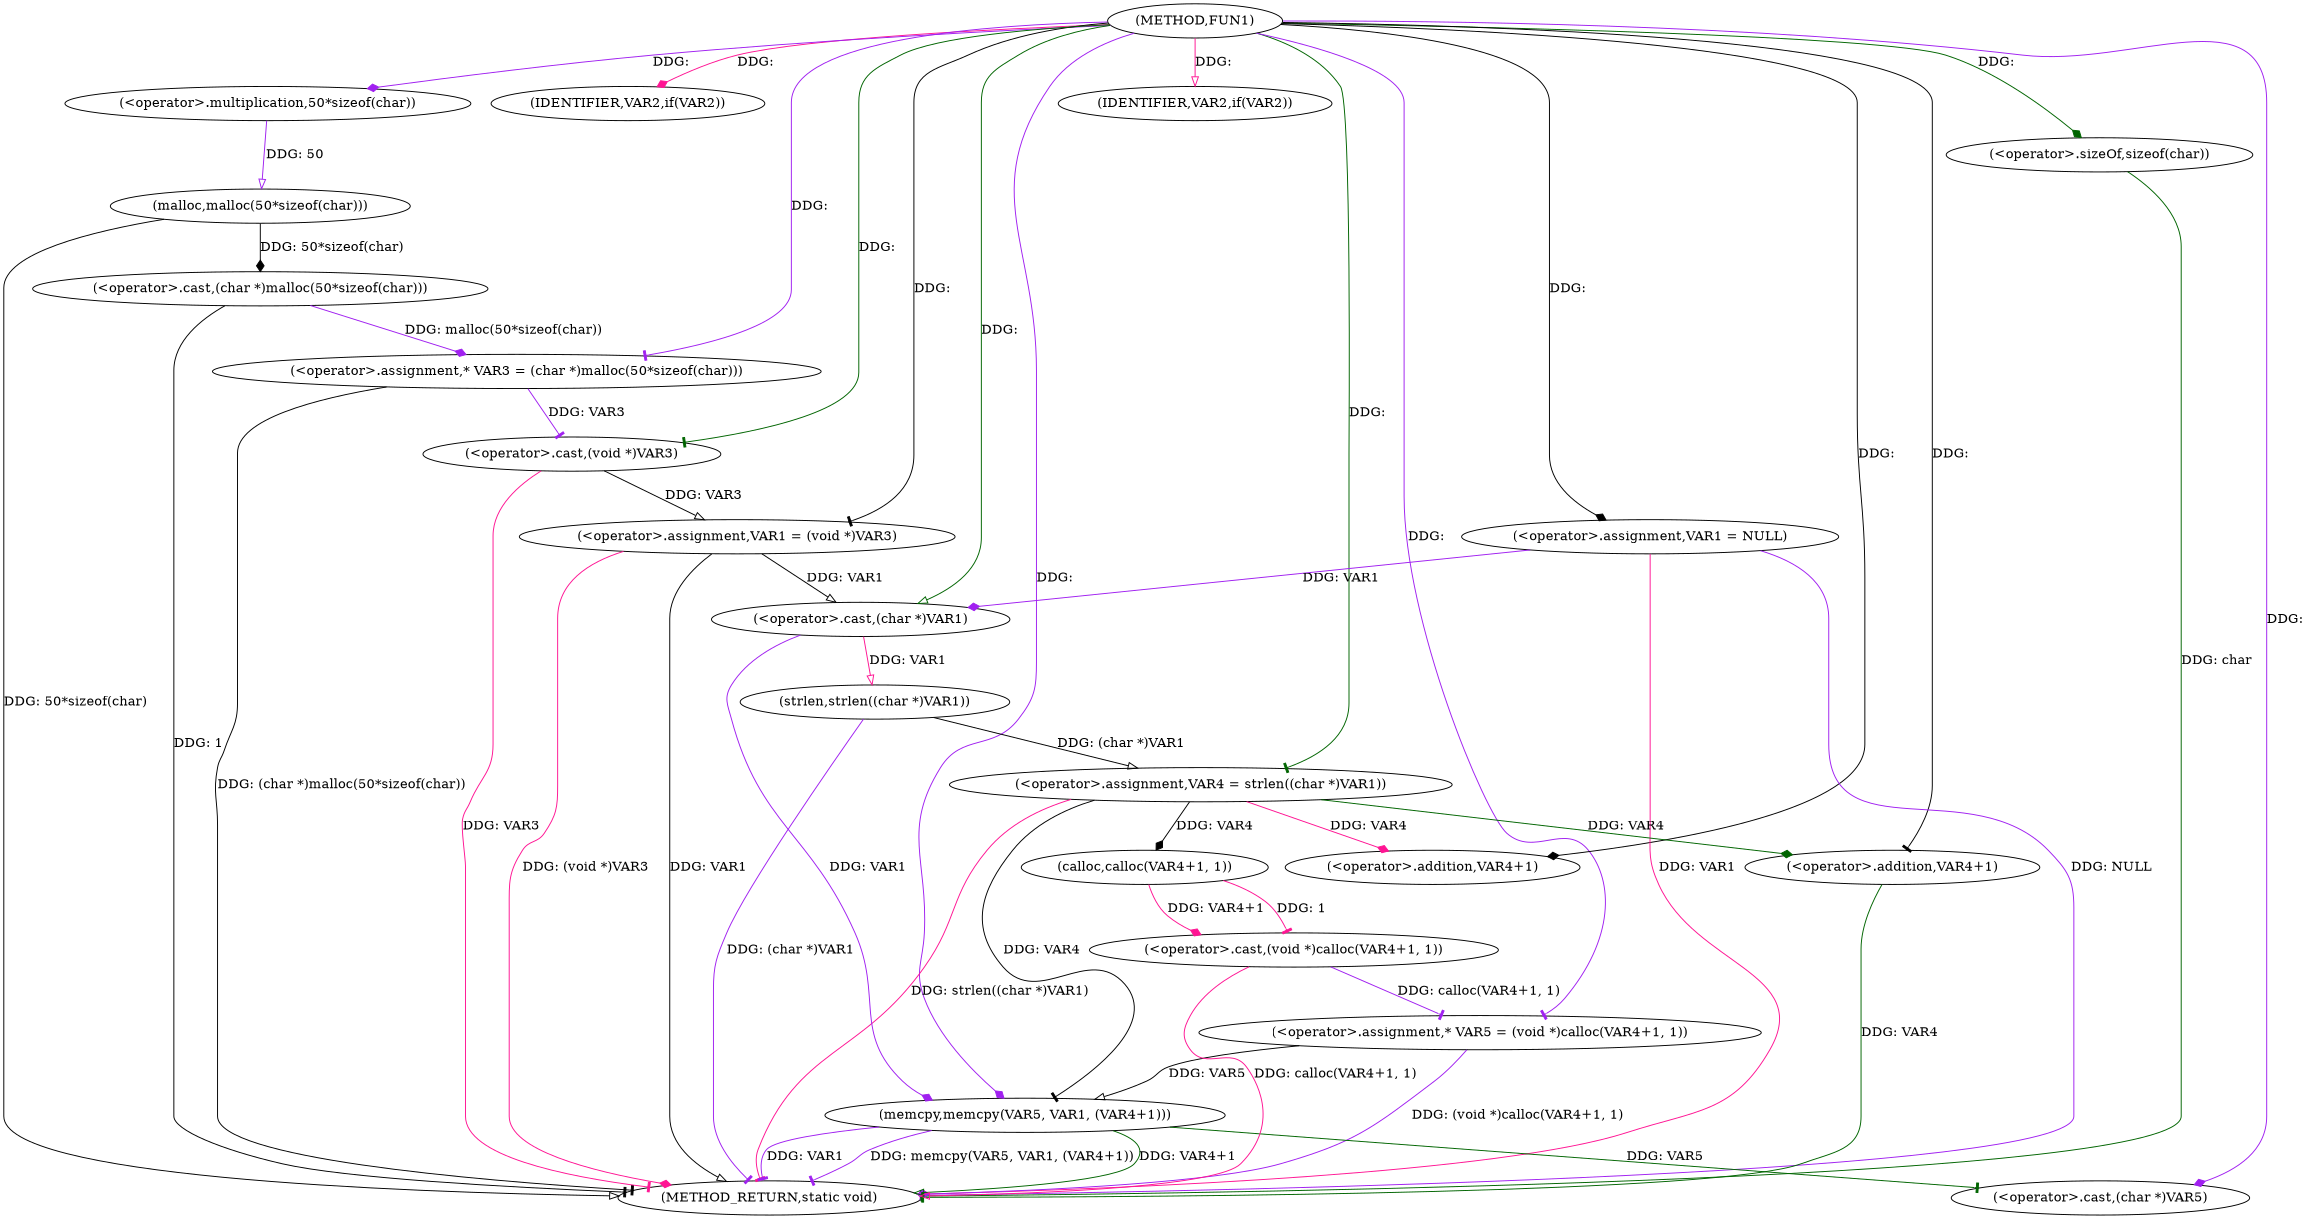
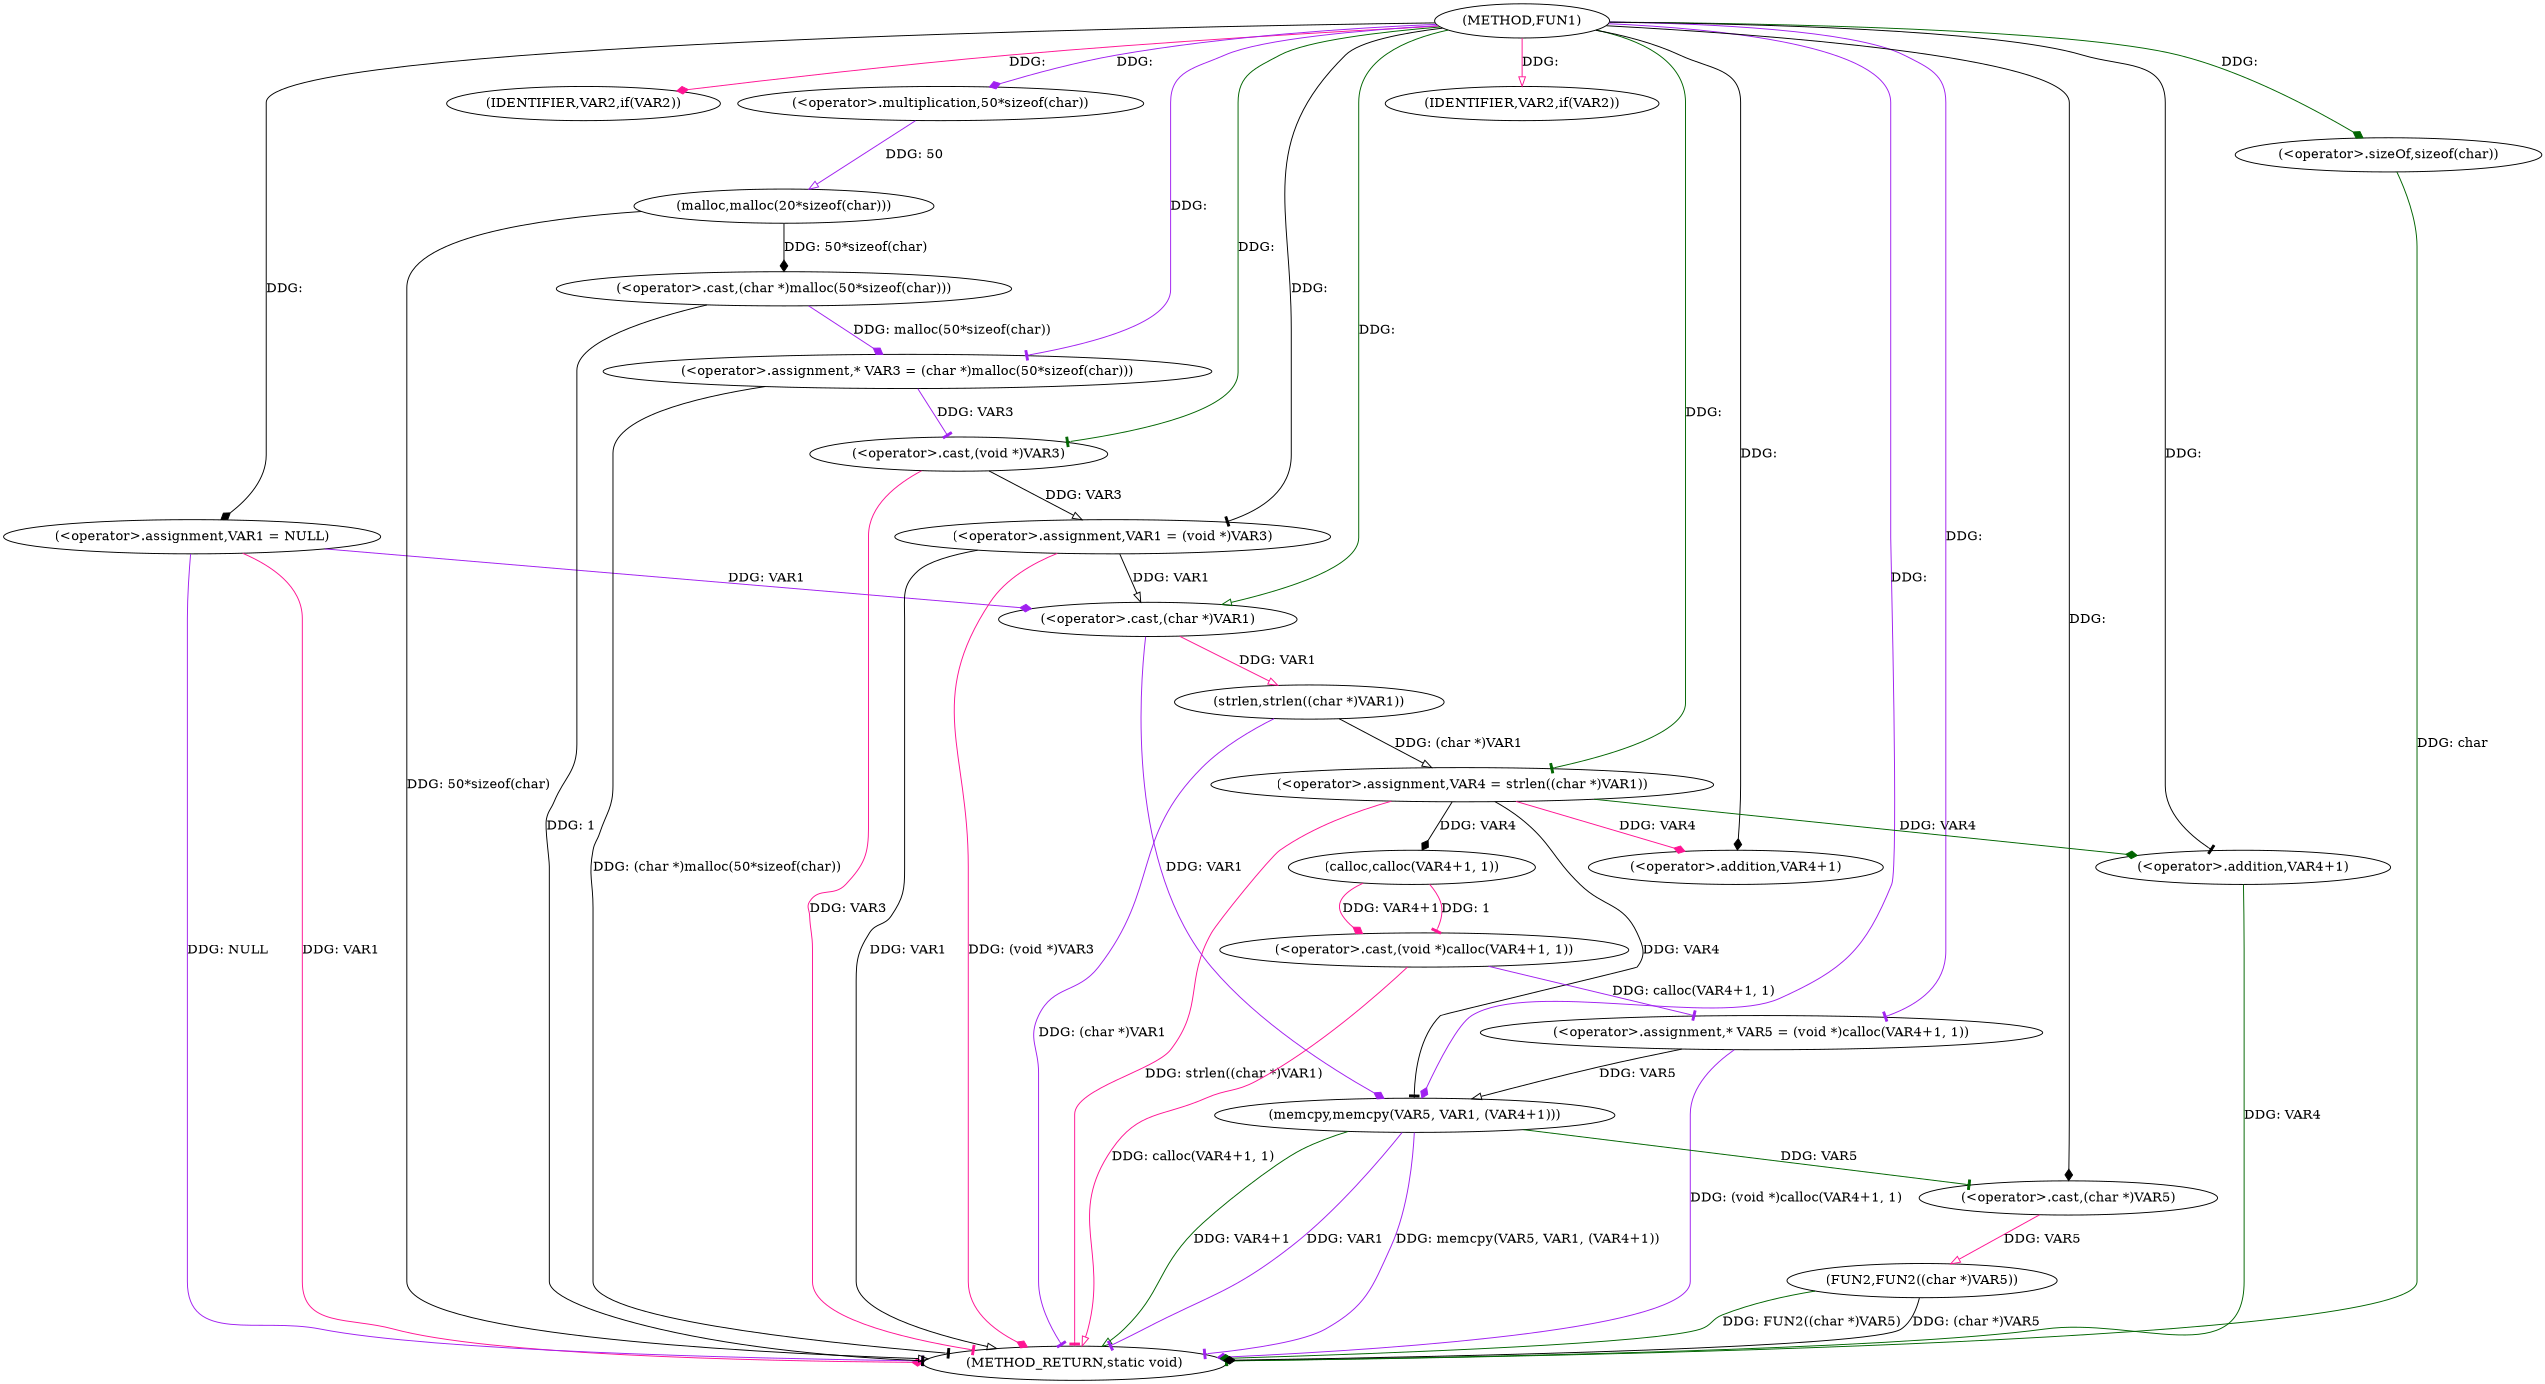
edge "(METHOD,FUN1)" -> "(<operator>.cast,(char *)VAR5)": color purple -> black
node "(malloc,malloc(50*sizeof(char)))": label "(malloc,malloc(50*sizeof(char)))" -> "(malloc,malloc(20*sizeof(char)))"
node "(FUN2,FUN2((char *)VAR5))": added
